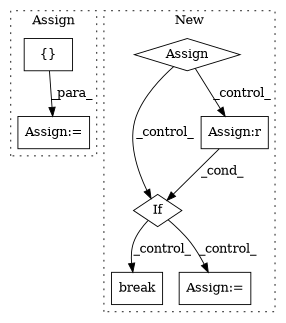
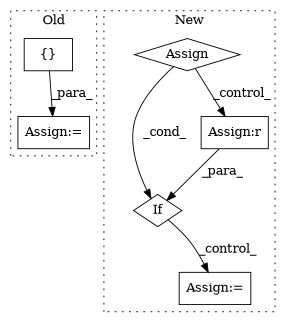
cluster "Assign": label "Assign" -> "Old"
edge "Assign" -> "If": label "_control_" -> "_cond_"
edge "Assign:r" -> "If": label "_cond_" -> "_para_"
node "break": removed
